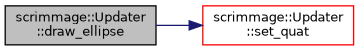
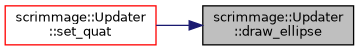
edge "scrimmage::Updater ::draw_ellipse" -> "scrimmage::Updater ::set_quat": reversed
